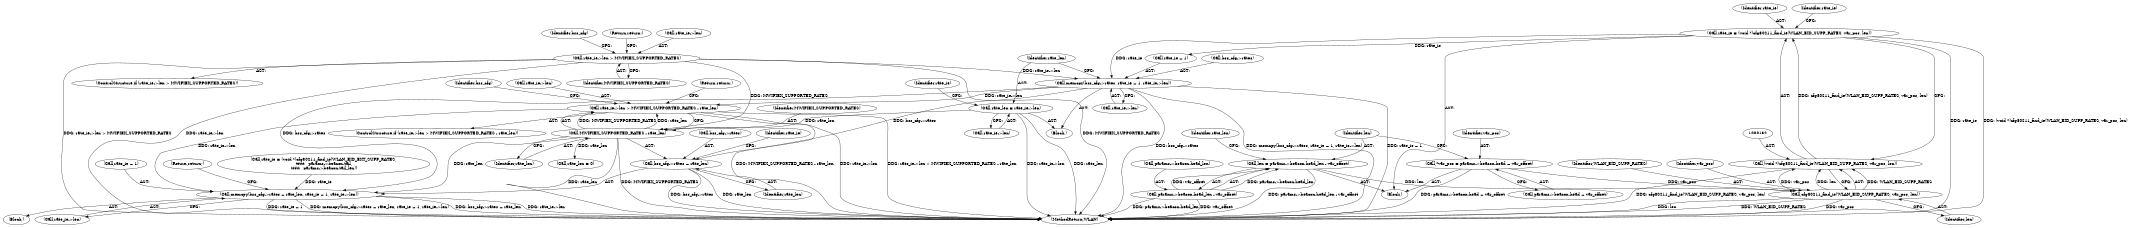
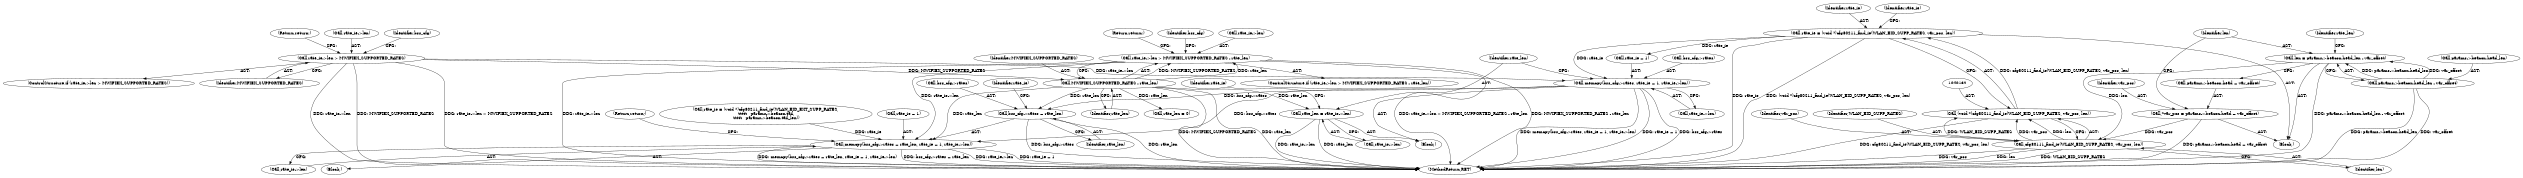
edge "(Call,memcpy(bss_cfg->rates, rate_ie + 1, rate_ie->len))" -> "(Call,rate_ie->len > MWIFIEX_SUPPORTED_RATES - rate_len)": removed, label "DDG: rate_ie->len"
edge "(Call,rate_len = rate_ie->len)" -> "(Call,MWIFIEX_SUPPORTED_RATES - rate_len)": reversed
node "1000132": label "1000132" -> "1040132"
edge "(Call,MWIFIEX_SUPPORTED_RATES - rate_len)" -> "(Call,bss_cfg->rates + rate_len)": label "AST: " -> "DDG: rate_len"
edge "(Call,len = params->beacon.head_len - var_offset)" -> "(Call,params->beacon.head_len - var_offset)": label "AST: " -> "CFG: "
edge "(Call,*var_pos = params->beacon.head + var_offset)" -> "(Call,params->beacon.head + var_offset)": now "(Call,len = params->beacon.head_len - var_offset)" -> "(Call,params->beacon.head + var_offset)"
node "(Call,cfg80211_find_ie(WLAN_EID_SUPP_RATES, var_pos, len))": label "(Call,cfg80211_find_ie(WLAN_EID_SUPP_RATES, var_pos, len))" -> "(Call,cfg80111_find_ie(WLAN_EID_SUPP_RATES, var_pos, len))"
node "(MethodReturn,WLAN)": label "(MethodReturn,WLAN)" -> "(MethodReturn,RET)"
